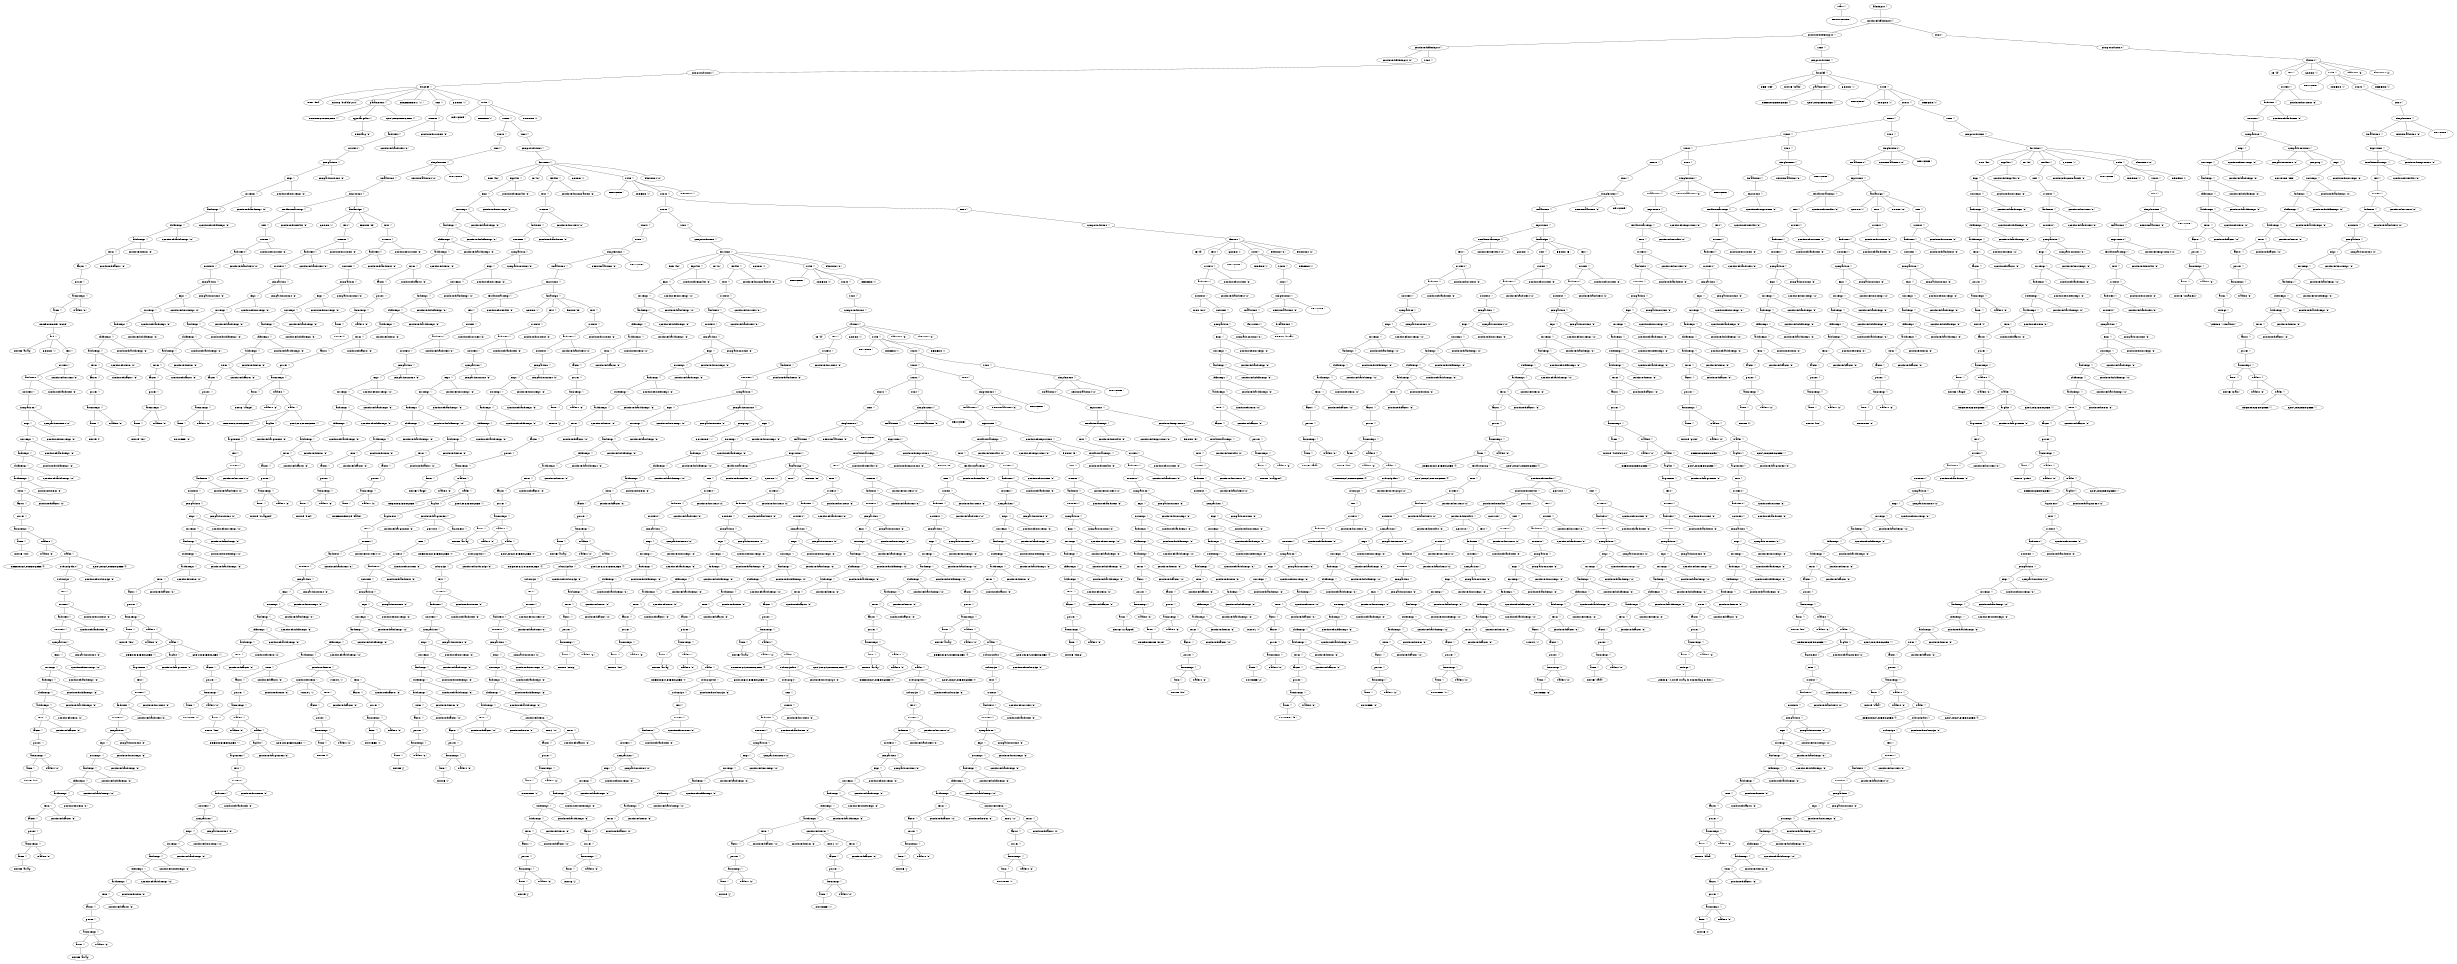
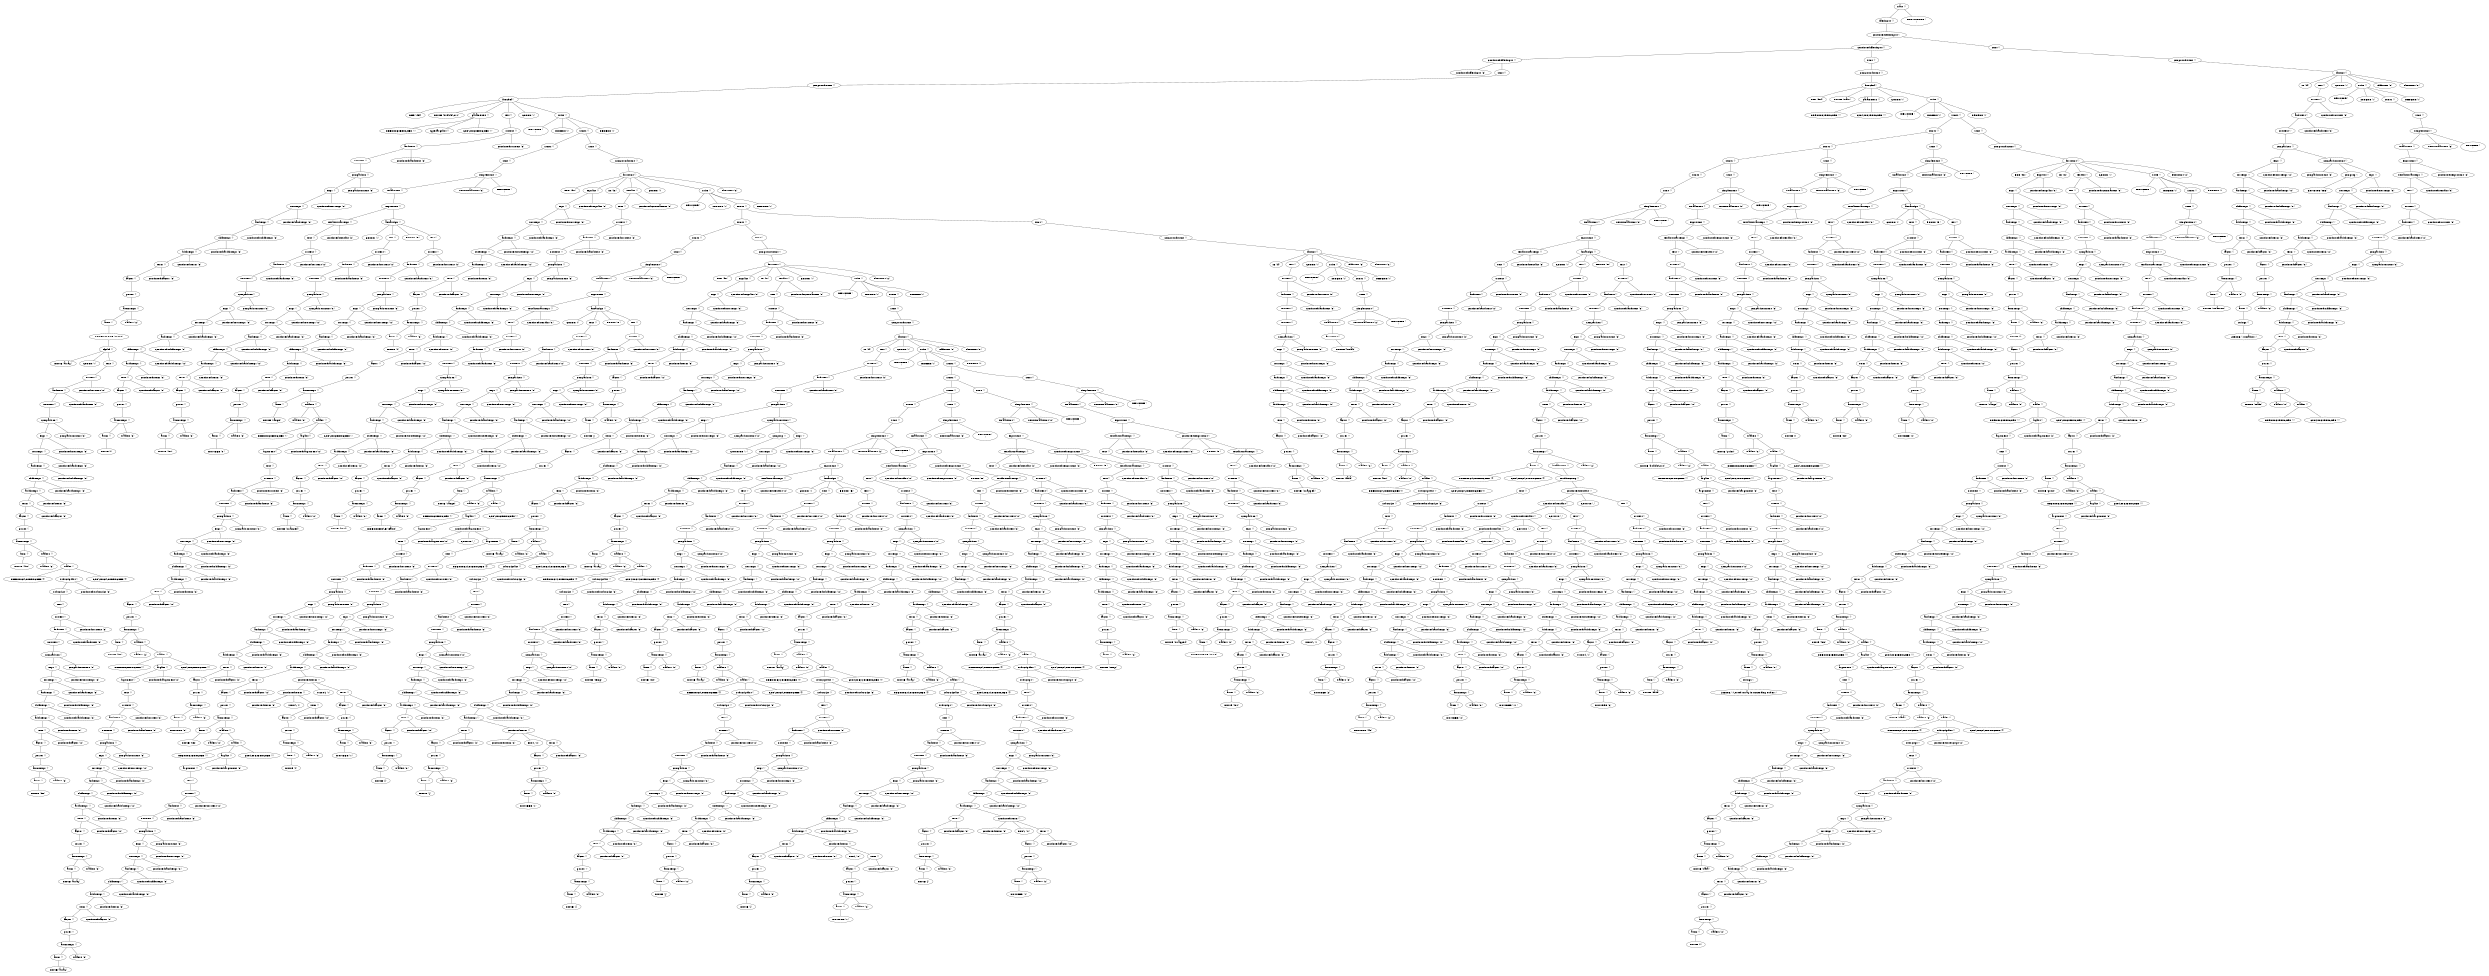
edge "start ()" -- "file_input ()": added
node "RIGHTARROW (->)": removed
node "next_arg (ε)": removed
node "NOT (not)": removed
edge "break_stmt ()" -- "BREAK (break)": now "break_stmt ()" -- "testlist_comp ()"
node "and ()": label "and ()" -> "tfpdef ()"
